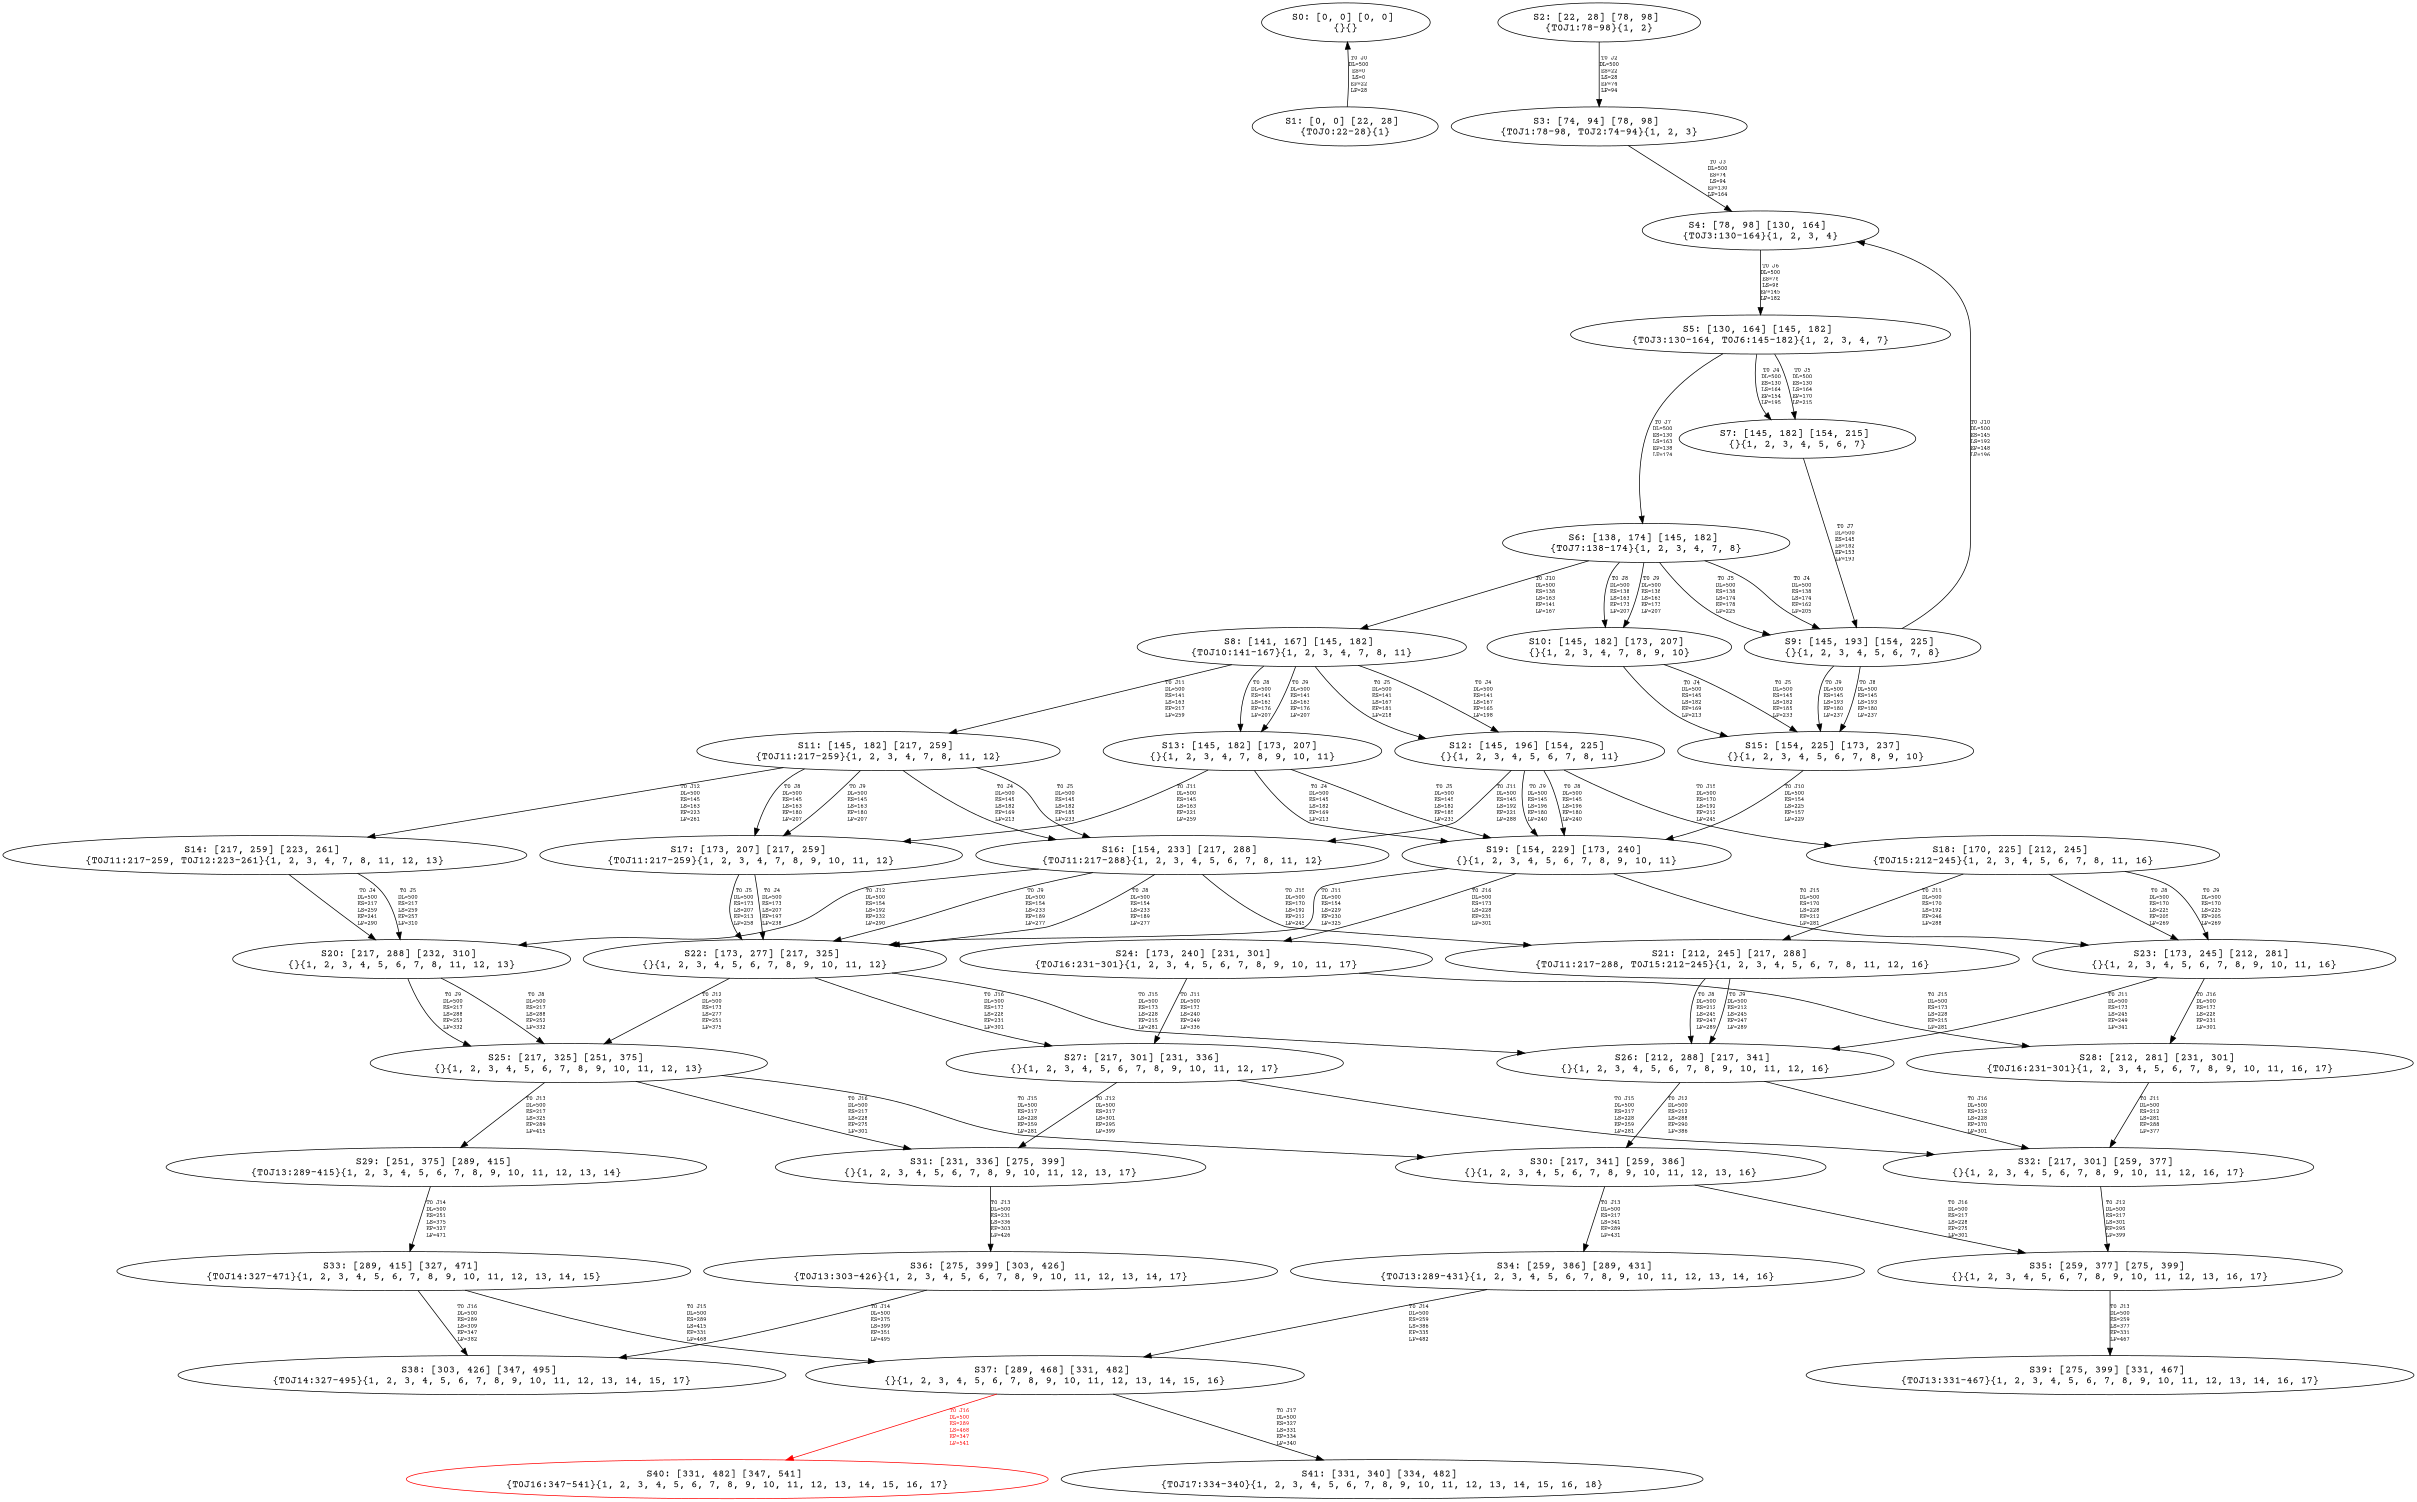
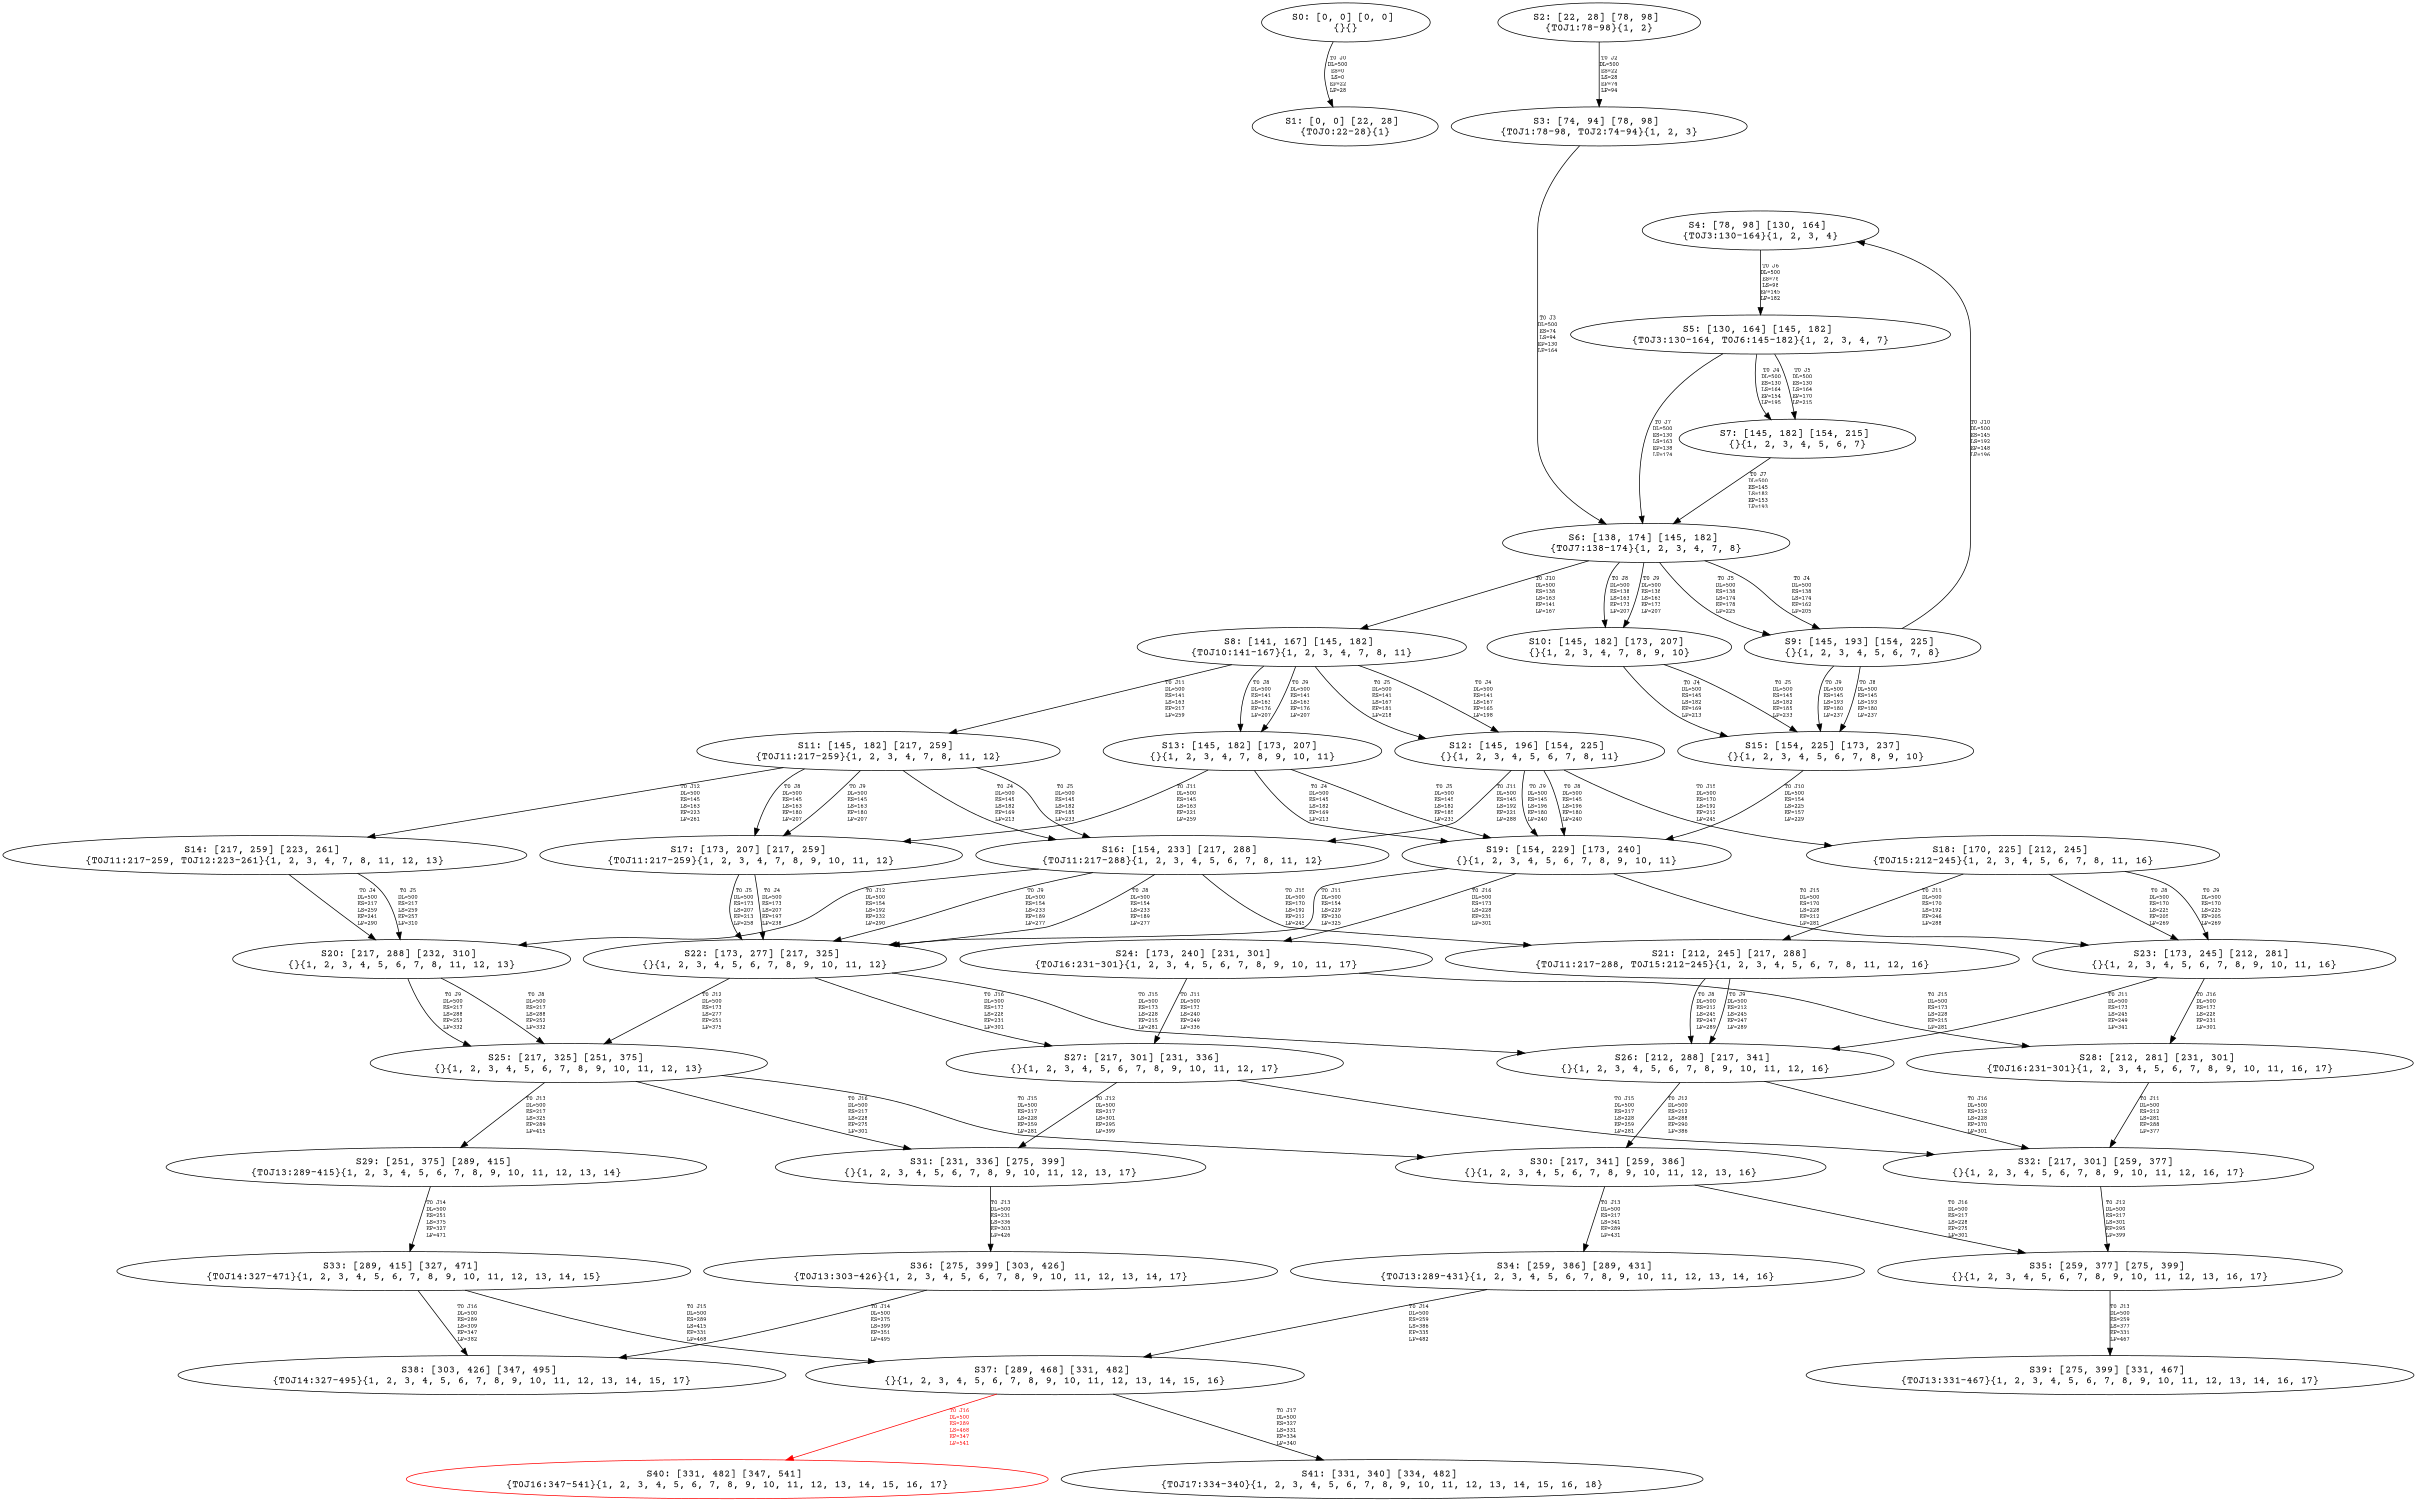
edge "S1: [0, 0] [22, 28] {T0J0:22-28}{1}" -> "S0: [0, 0] [0, 0] {}{}": reversed
edge "S3: [74, 94] [78, 98] {T0J1:78-98, T0J2:74-94}{1, 2, 3}" -> "S4: [78, 98] [130, 164] {T0J3:130-164}{1, 2, 3, 4}": now "S3: [74, 94] [78, 98] {T0J1:78-98, T0J2:74-94}{1, 2, 3}" -> "S6: [138, 174] [145, 182] {T0J7:138-174}{1, 2, 3, 4, 7, 8}"
edge "S7: [145, 182] [154, 215] {}{1, 2, 3, 4, 5, 6, 7}" -> "S9: [145, 193] [154, 225] {}{1, 2, 3, 4, 5, 6, 7, 8}": now "S7: [145, 182] [154, 215] {}{1, 2, 3, 4, 5, 6, 7}" -> "S6: [138, 174] [145, 182] {T0J7:138-174}{1, 2, 3, 4, 7, 8}"
